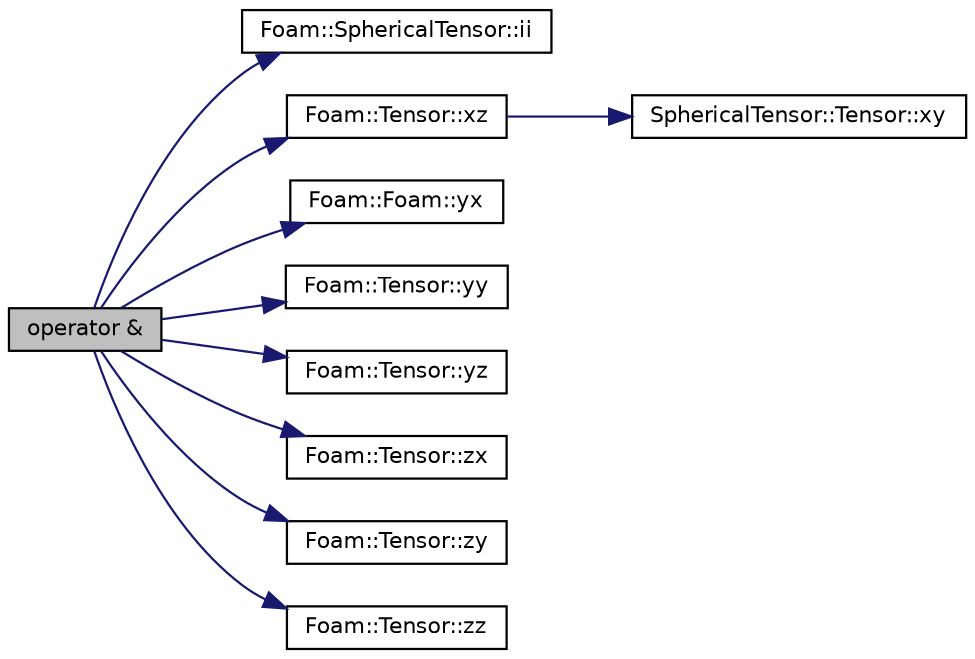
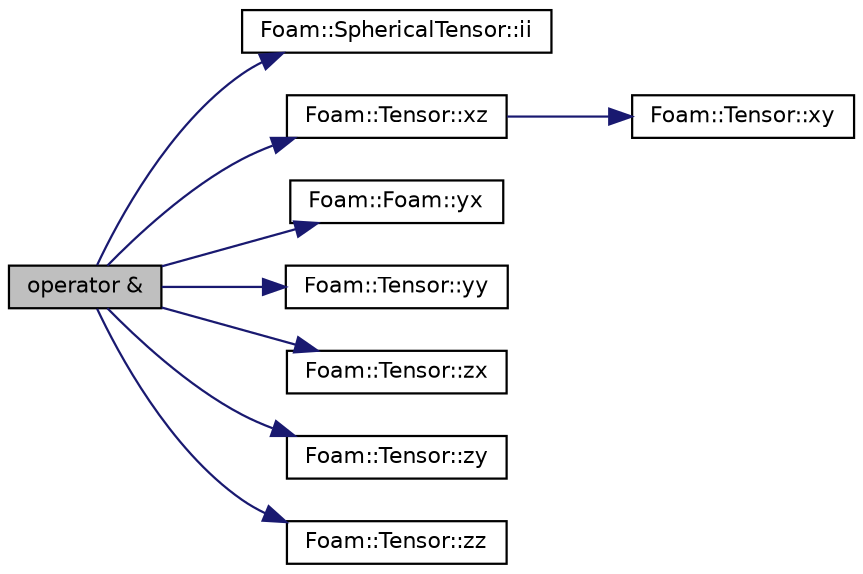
node "SphericalTensor::Tensor::xy": label "SphericalTensor::Tensor::xy" -> "Foam::Tensor::xy"
node "Foam::Tensor::yz": removed
